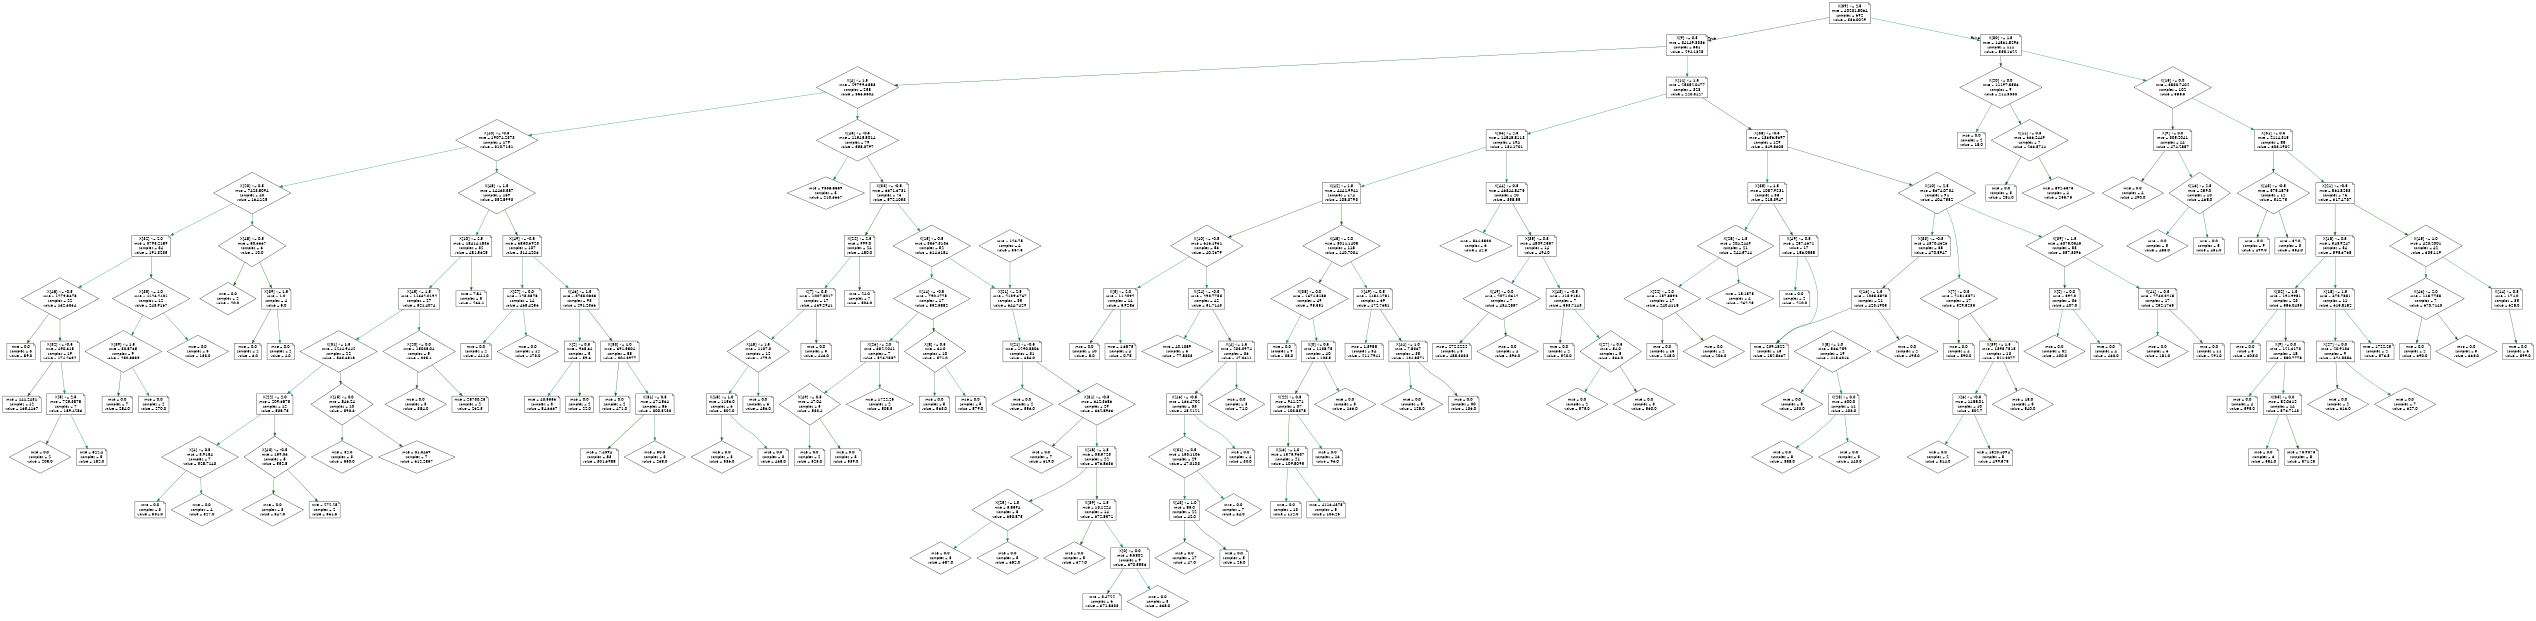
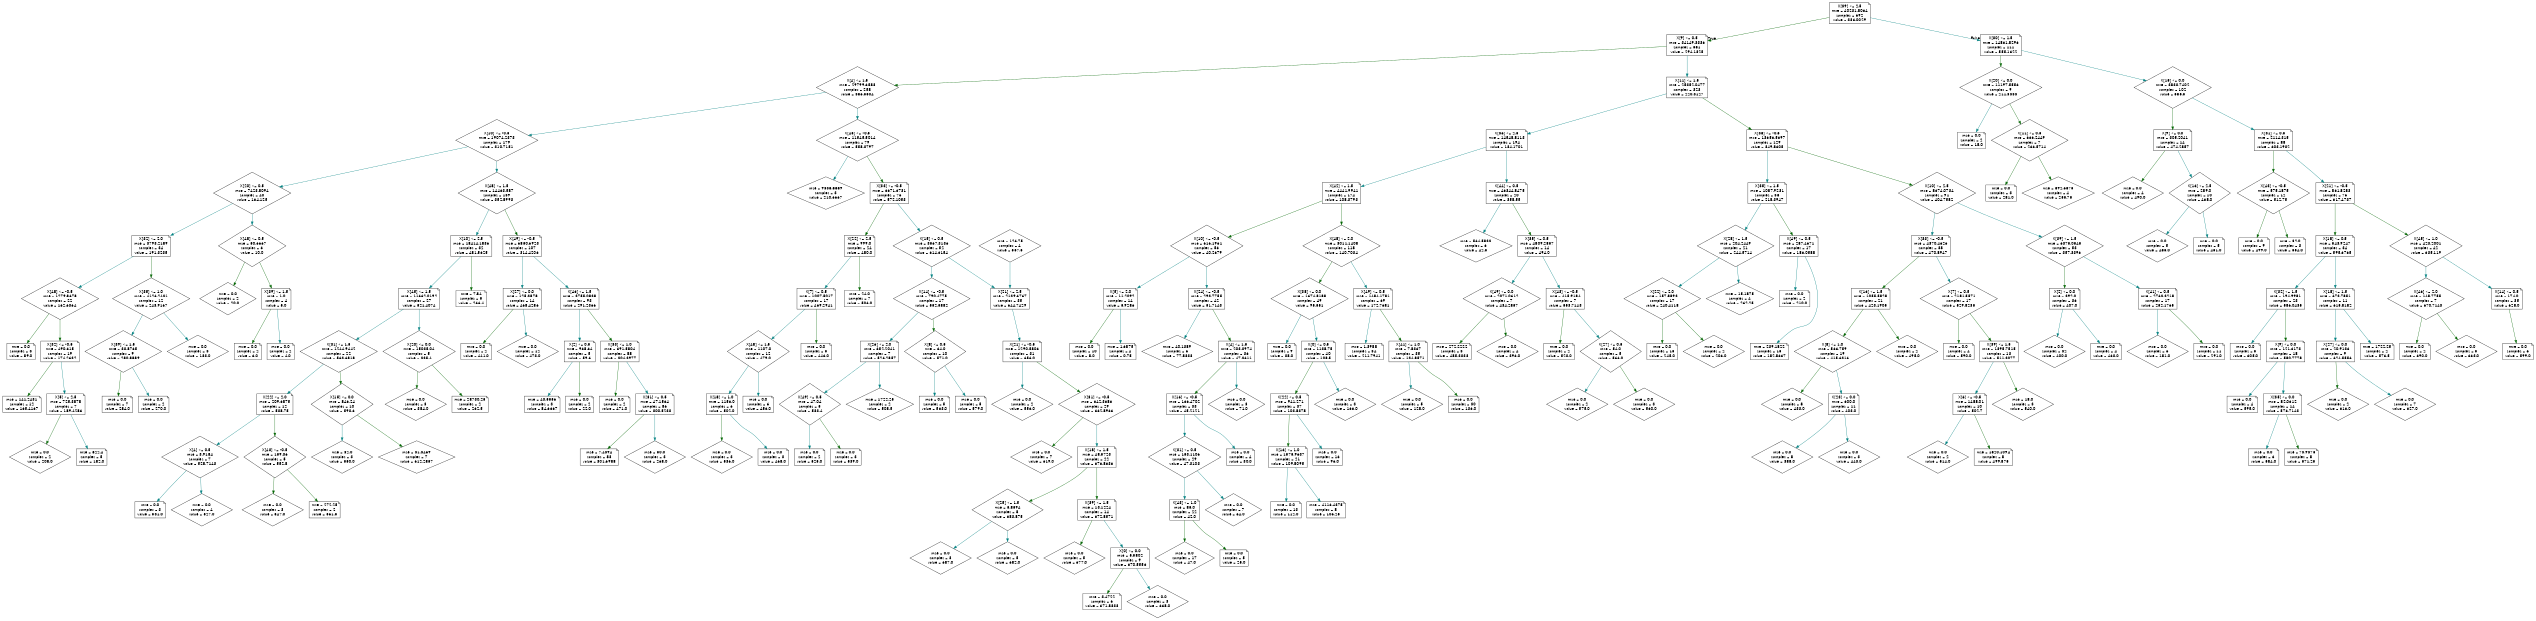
edge "X[10] <= 2.5 mse = 8674.0734 samples = 91 value = 404.7582" -> "X[7] <= 0.5 mse = 2181.5571 samples = 17 value = 529.8235": now "X[33] <= -0.5 mse = 4370.4626 samples = 38 value = 470.8947" -> "X[7] <= 0.5 mse = 2181.5571 samples = 17 value = 529.8235"
node "X[49] <= 0.5 mse = 287.4671 value = 17 value = 186.0588": label "X[49] <= 0.5 mse = 287.4671 value = 17 value = 186.0588" -> "X[49] <= 0.5 mse = 287.4671 samples = 17 value = 186.0588"
edge "X[16] <= 1.5 mse = 1055.5828 samples = 21 value = 423.1905" -> "mse = 239.1822 samples = 15 value = 182.8667": now "X[16] <= 1.5 mse = 1055.5828 samples = 21 value = 423.1905" -> "X[8] <= 1.0 mse = 566.759 samples = 19 value = 415.6316"
edge "X[27] <= 0.0 mse = 125.3878 samples = 14 value = 468.4286" -> "mse = 0.0 samples = 2 value = 441.0": color teal -> darkgreen
node "mse = 0.0 value = 5 value = 605.0": label "mse = 0.0 value = 5 value = 605.0" -> "mse = 0.0 samples = 5 value = 605.0"
node "X[18] <= 1.5 mse = 38.5723 samples = 22 value = 676.8636": label "X[18] <= 1.5 mse = 38.5723 samples = 22 value = 676.8636" -> "X[18] <= 1.5 mse = 48.5723 samples = 22 value = 676.8636"
